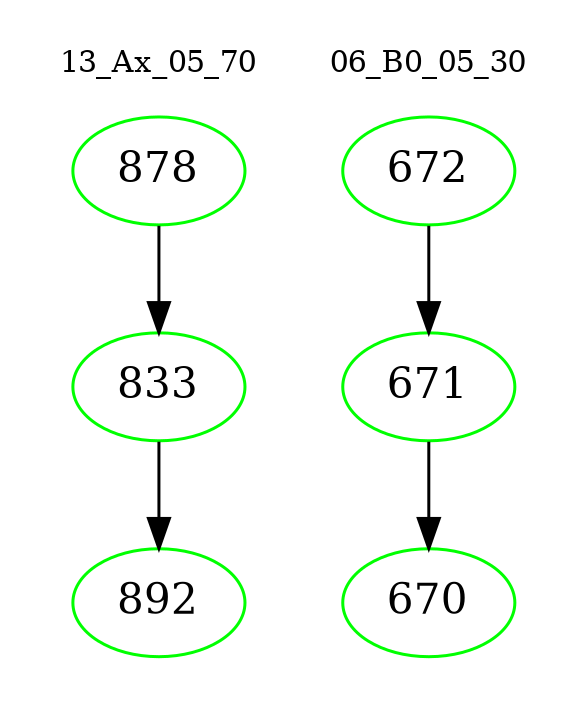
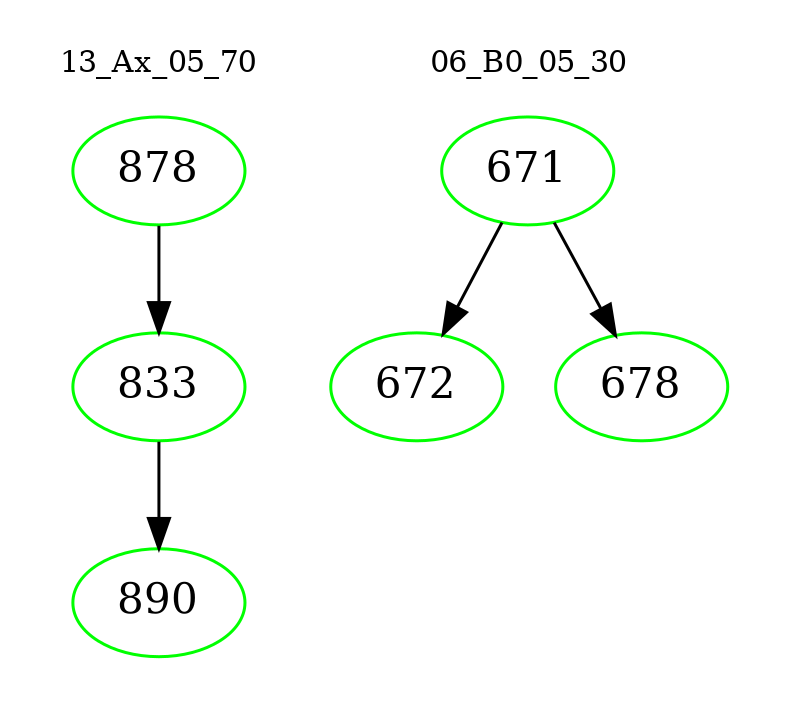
edge "672" -> "671": reversed
node "892": label "892" -> "890"
node "670": label "670" -> "678"
